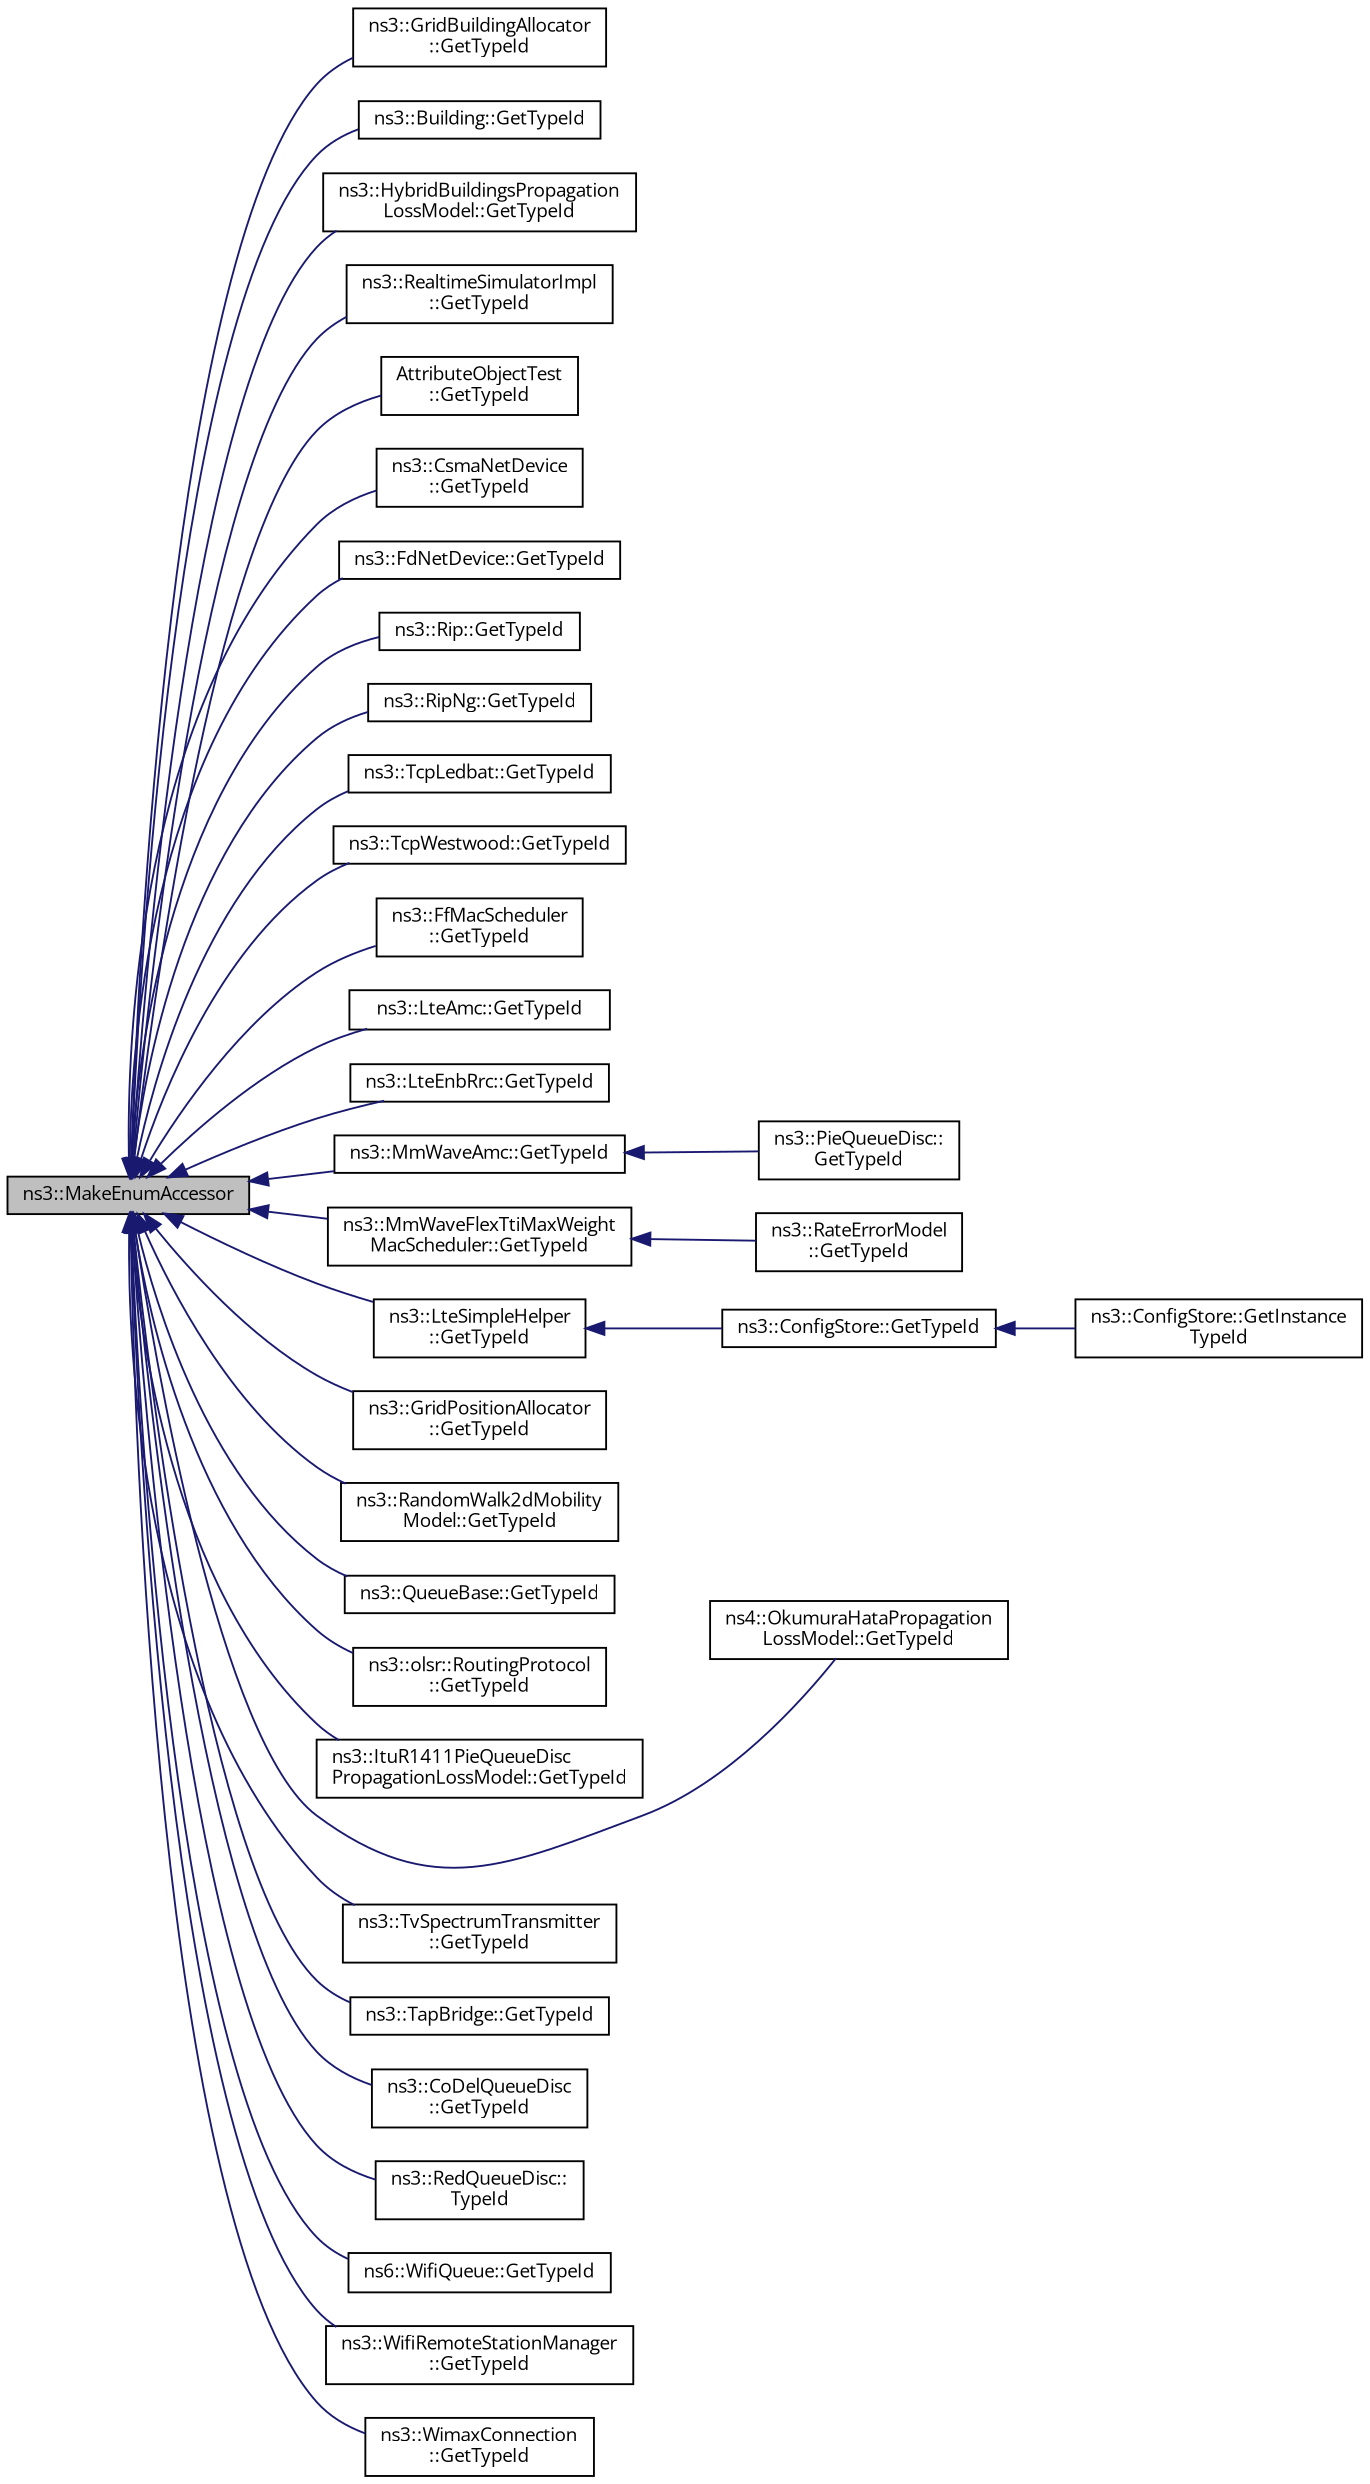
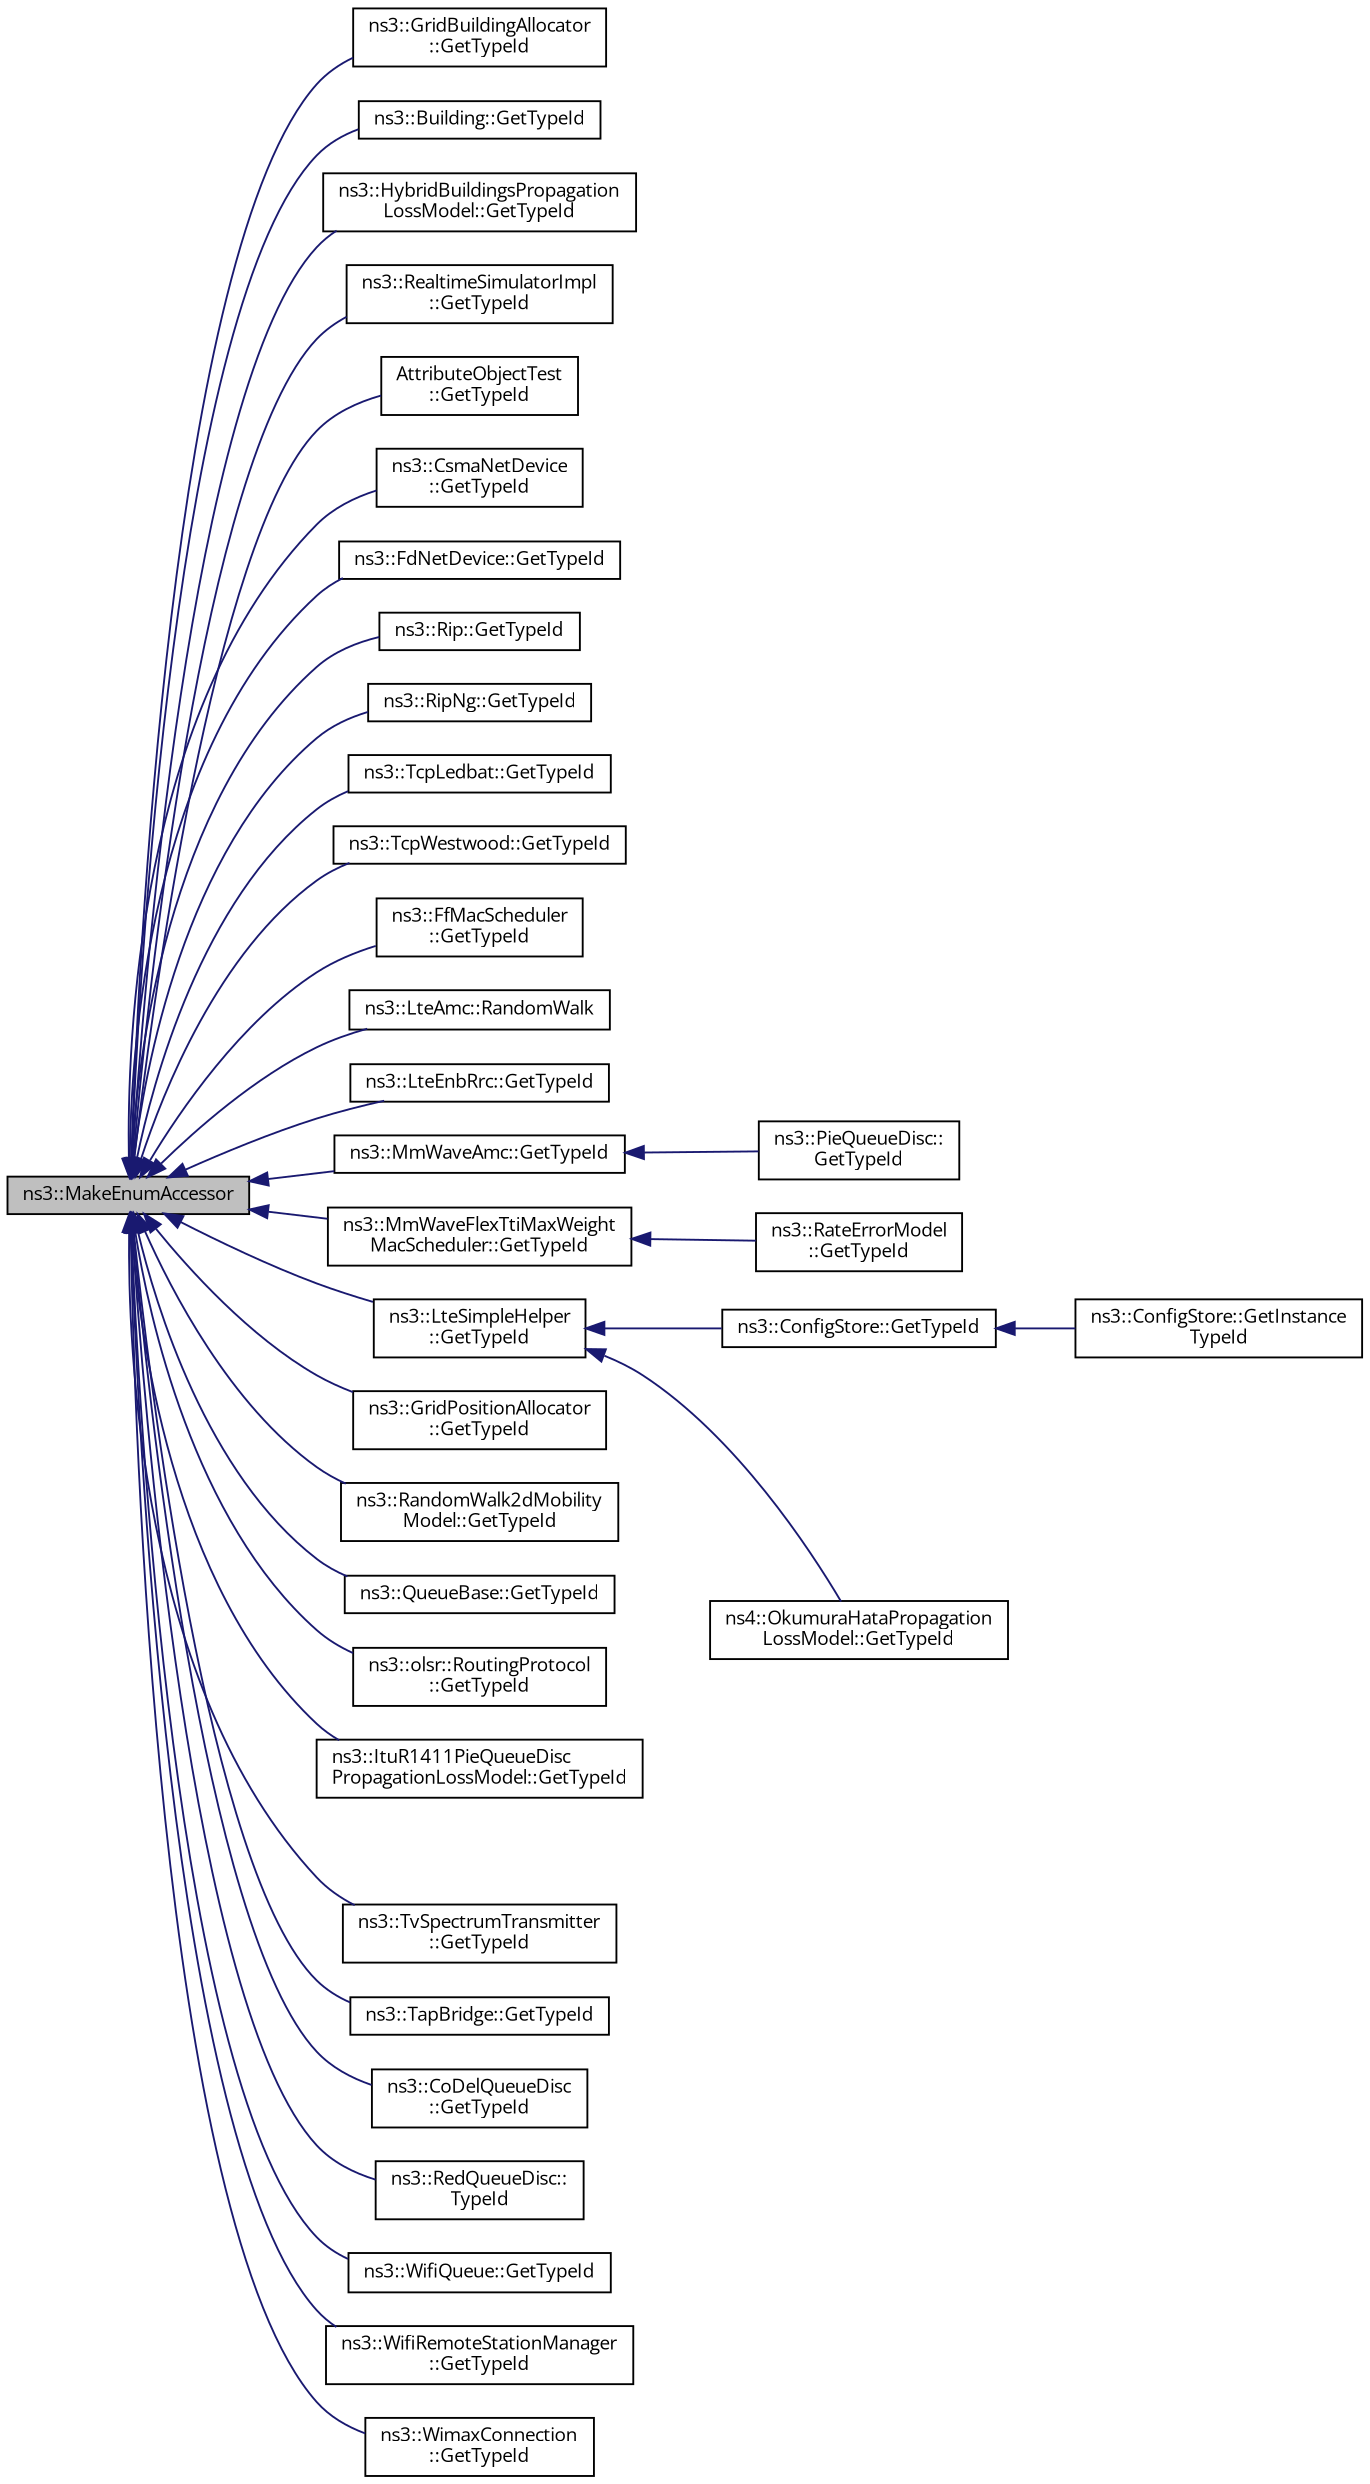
node "ns3::LteAmc::GetTypeId": label "ns3::LteAmc::GetTypeId" -> "ns3::LteAmc::RandomWalk"
edge "ns4::OkumuraHataPropagation LossModel::GetTypeId" -> "ns3::MakeEnumAccessor": now "ns4::OkumuraHataPropagation LossModel::GetTypeId" -> "ns3::LteSimpleHelper ::GetTypeId"
node "ns6::WifiQueue::GetTypeId": label "ns6::WifiQueue::GetTypeId" -> "ns3::WifiQueue::GetTypeId"
